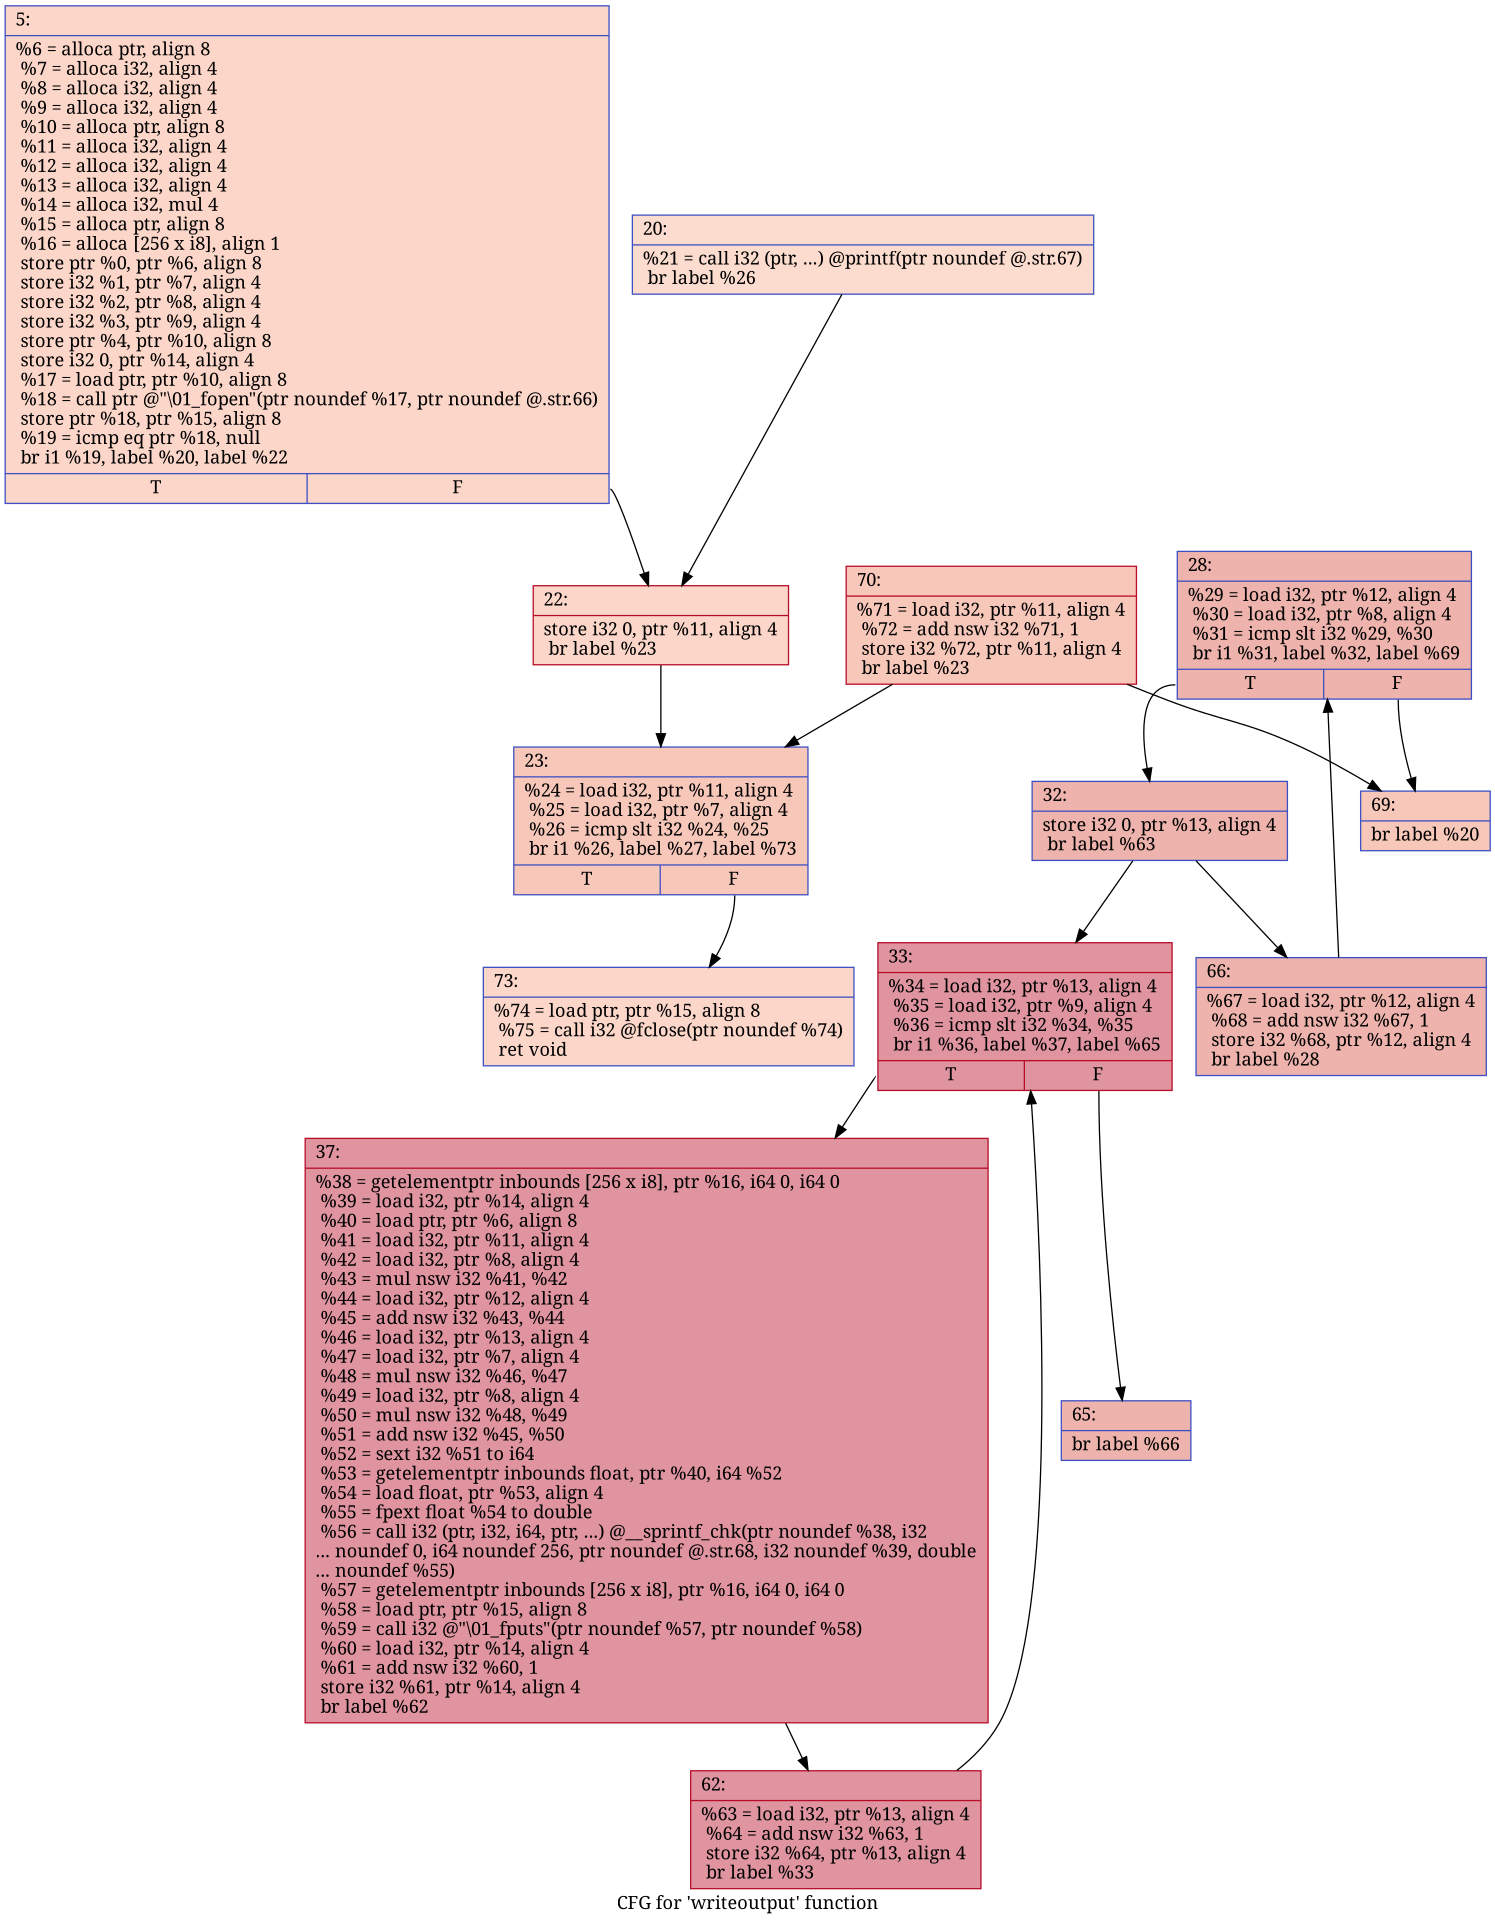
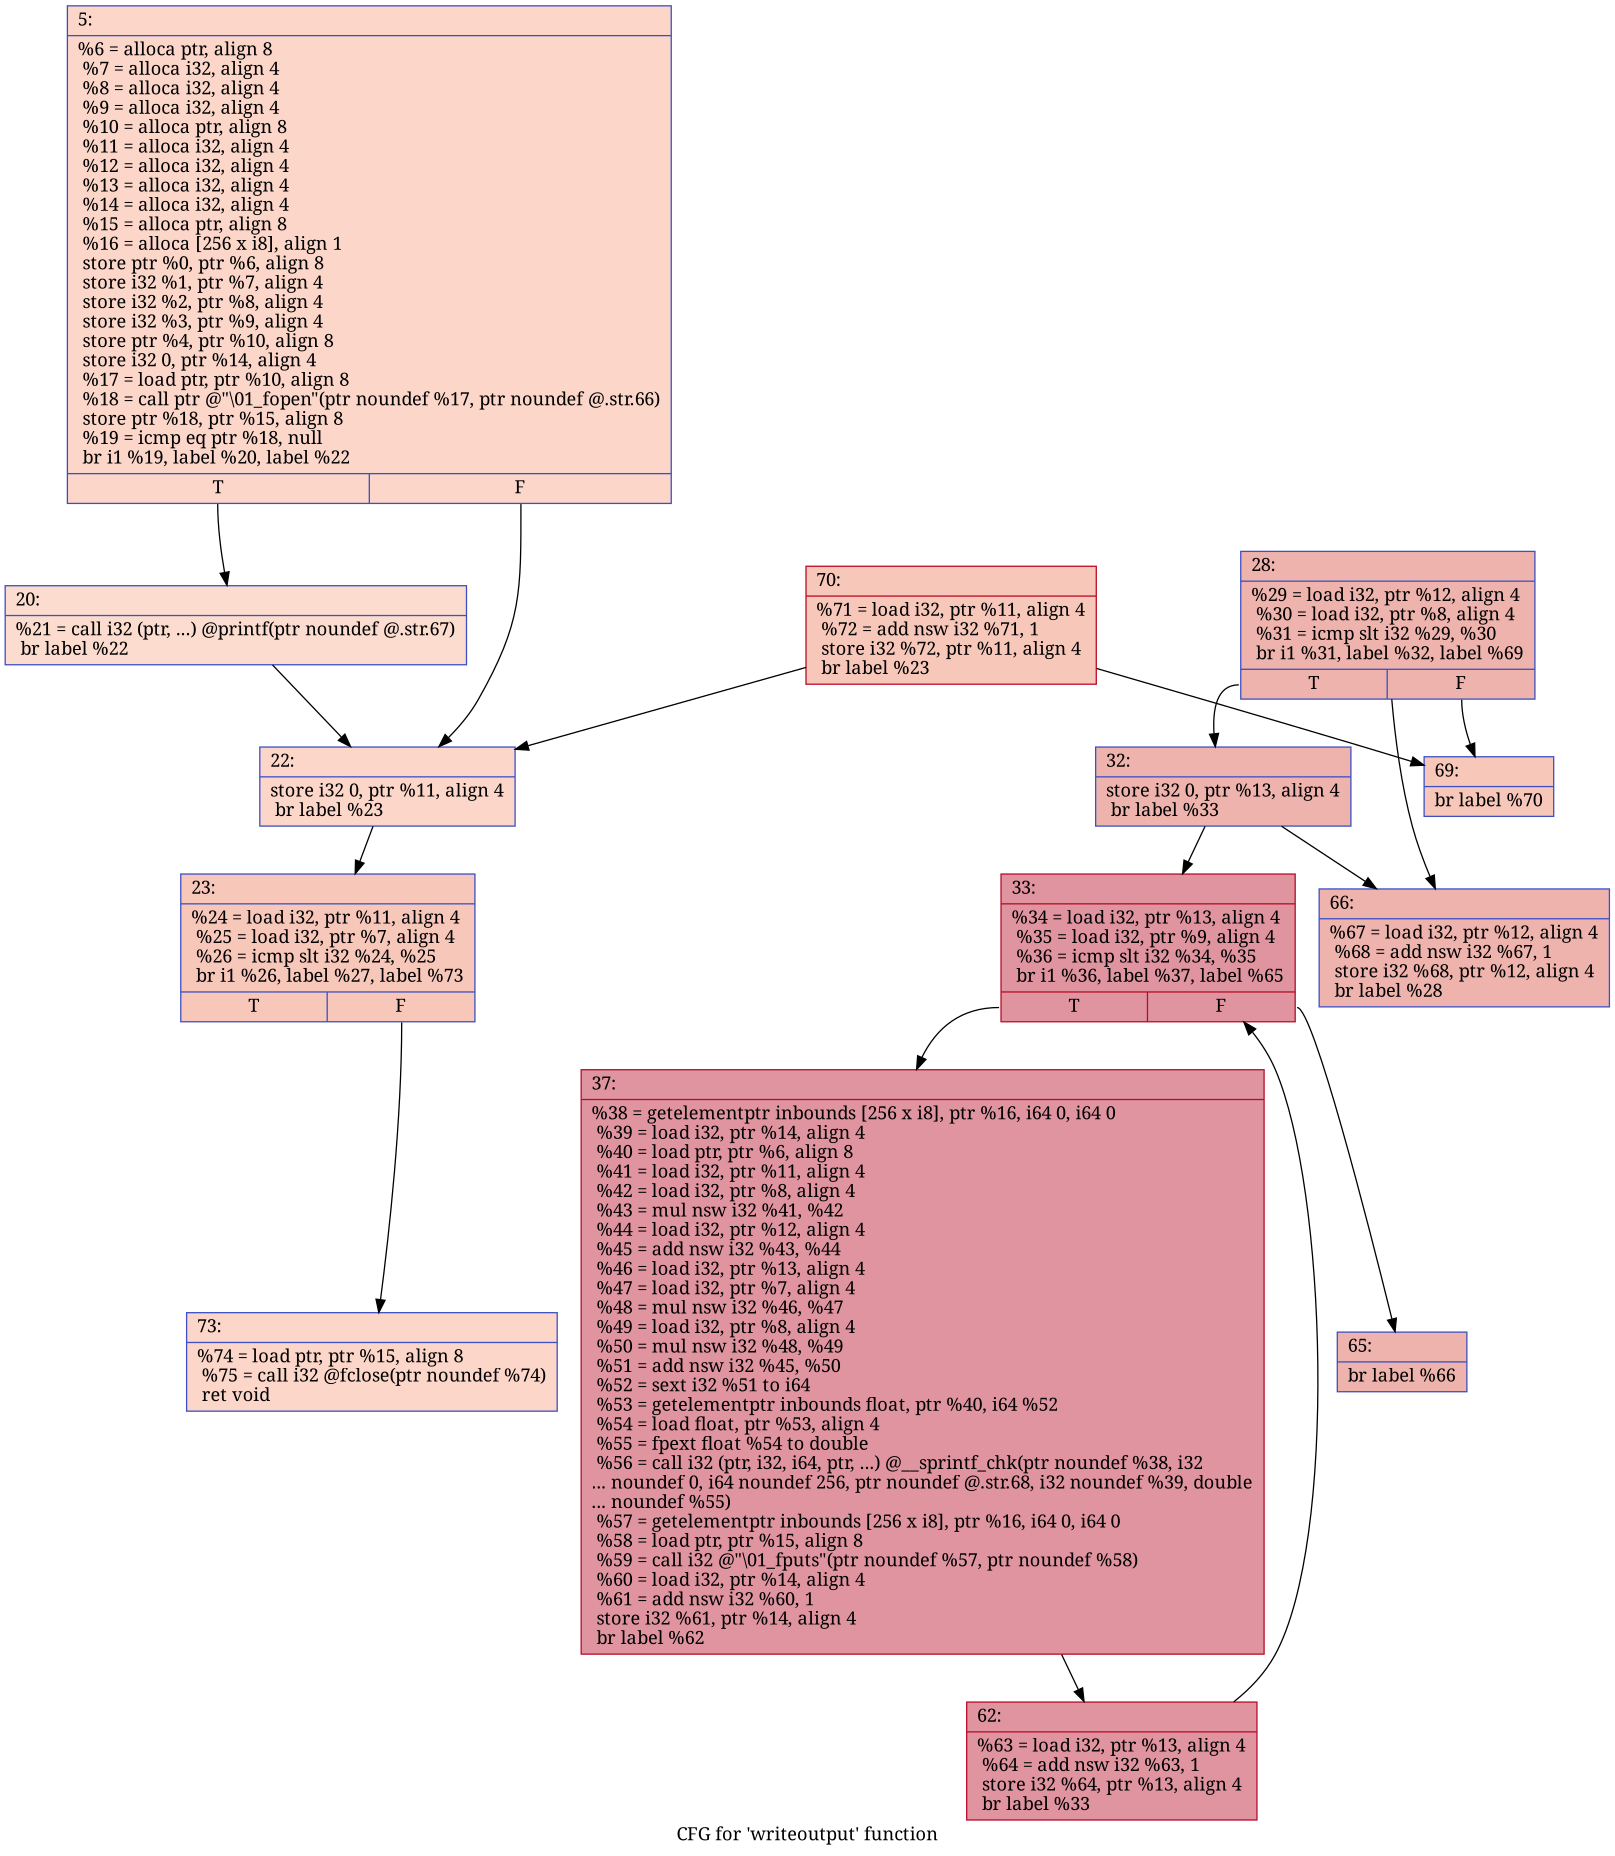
node "5:": text "%14 = alloca i32, mul 4" -> "%14 = alloca i32, align 4"
node "20:": text "br label %26" -> "br label %22"
edge "5:" -> "20:": added
node "22:": color #b70d28ff -> #3d50c3ff
edge "70:" -> "23:": now "70:" -> "22:"
edge "66:" -> "28:": reversed
node "69:": text "br label %20" -> "br label %70"
node "32:": text "br label %63" -> "br label %33"
